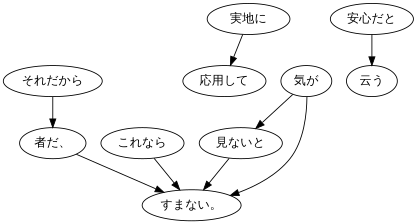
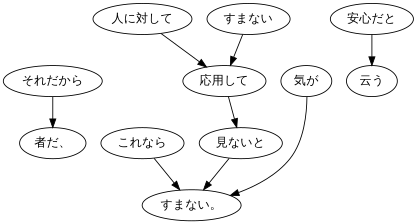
node "人に対して": added
node "実地に": label "実地に" -> "すまない"
edge "気が" -> "見ないと": now "応用して" -> "見ないと"
edge "者だ、" -> "すまない。": removed
